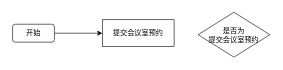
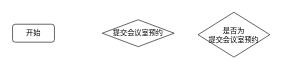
edge "开始" -> "提交会议室预约": removed
node "提交会议室预约": shape rectangle -> diamond
